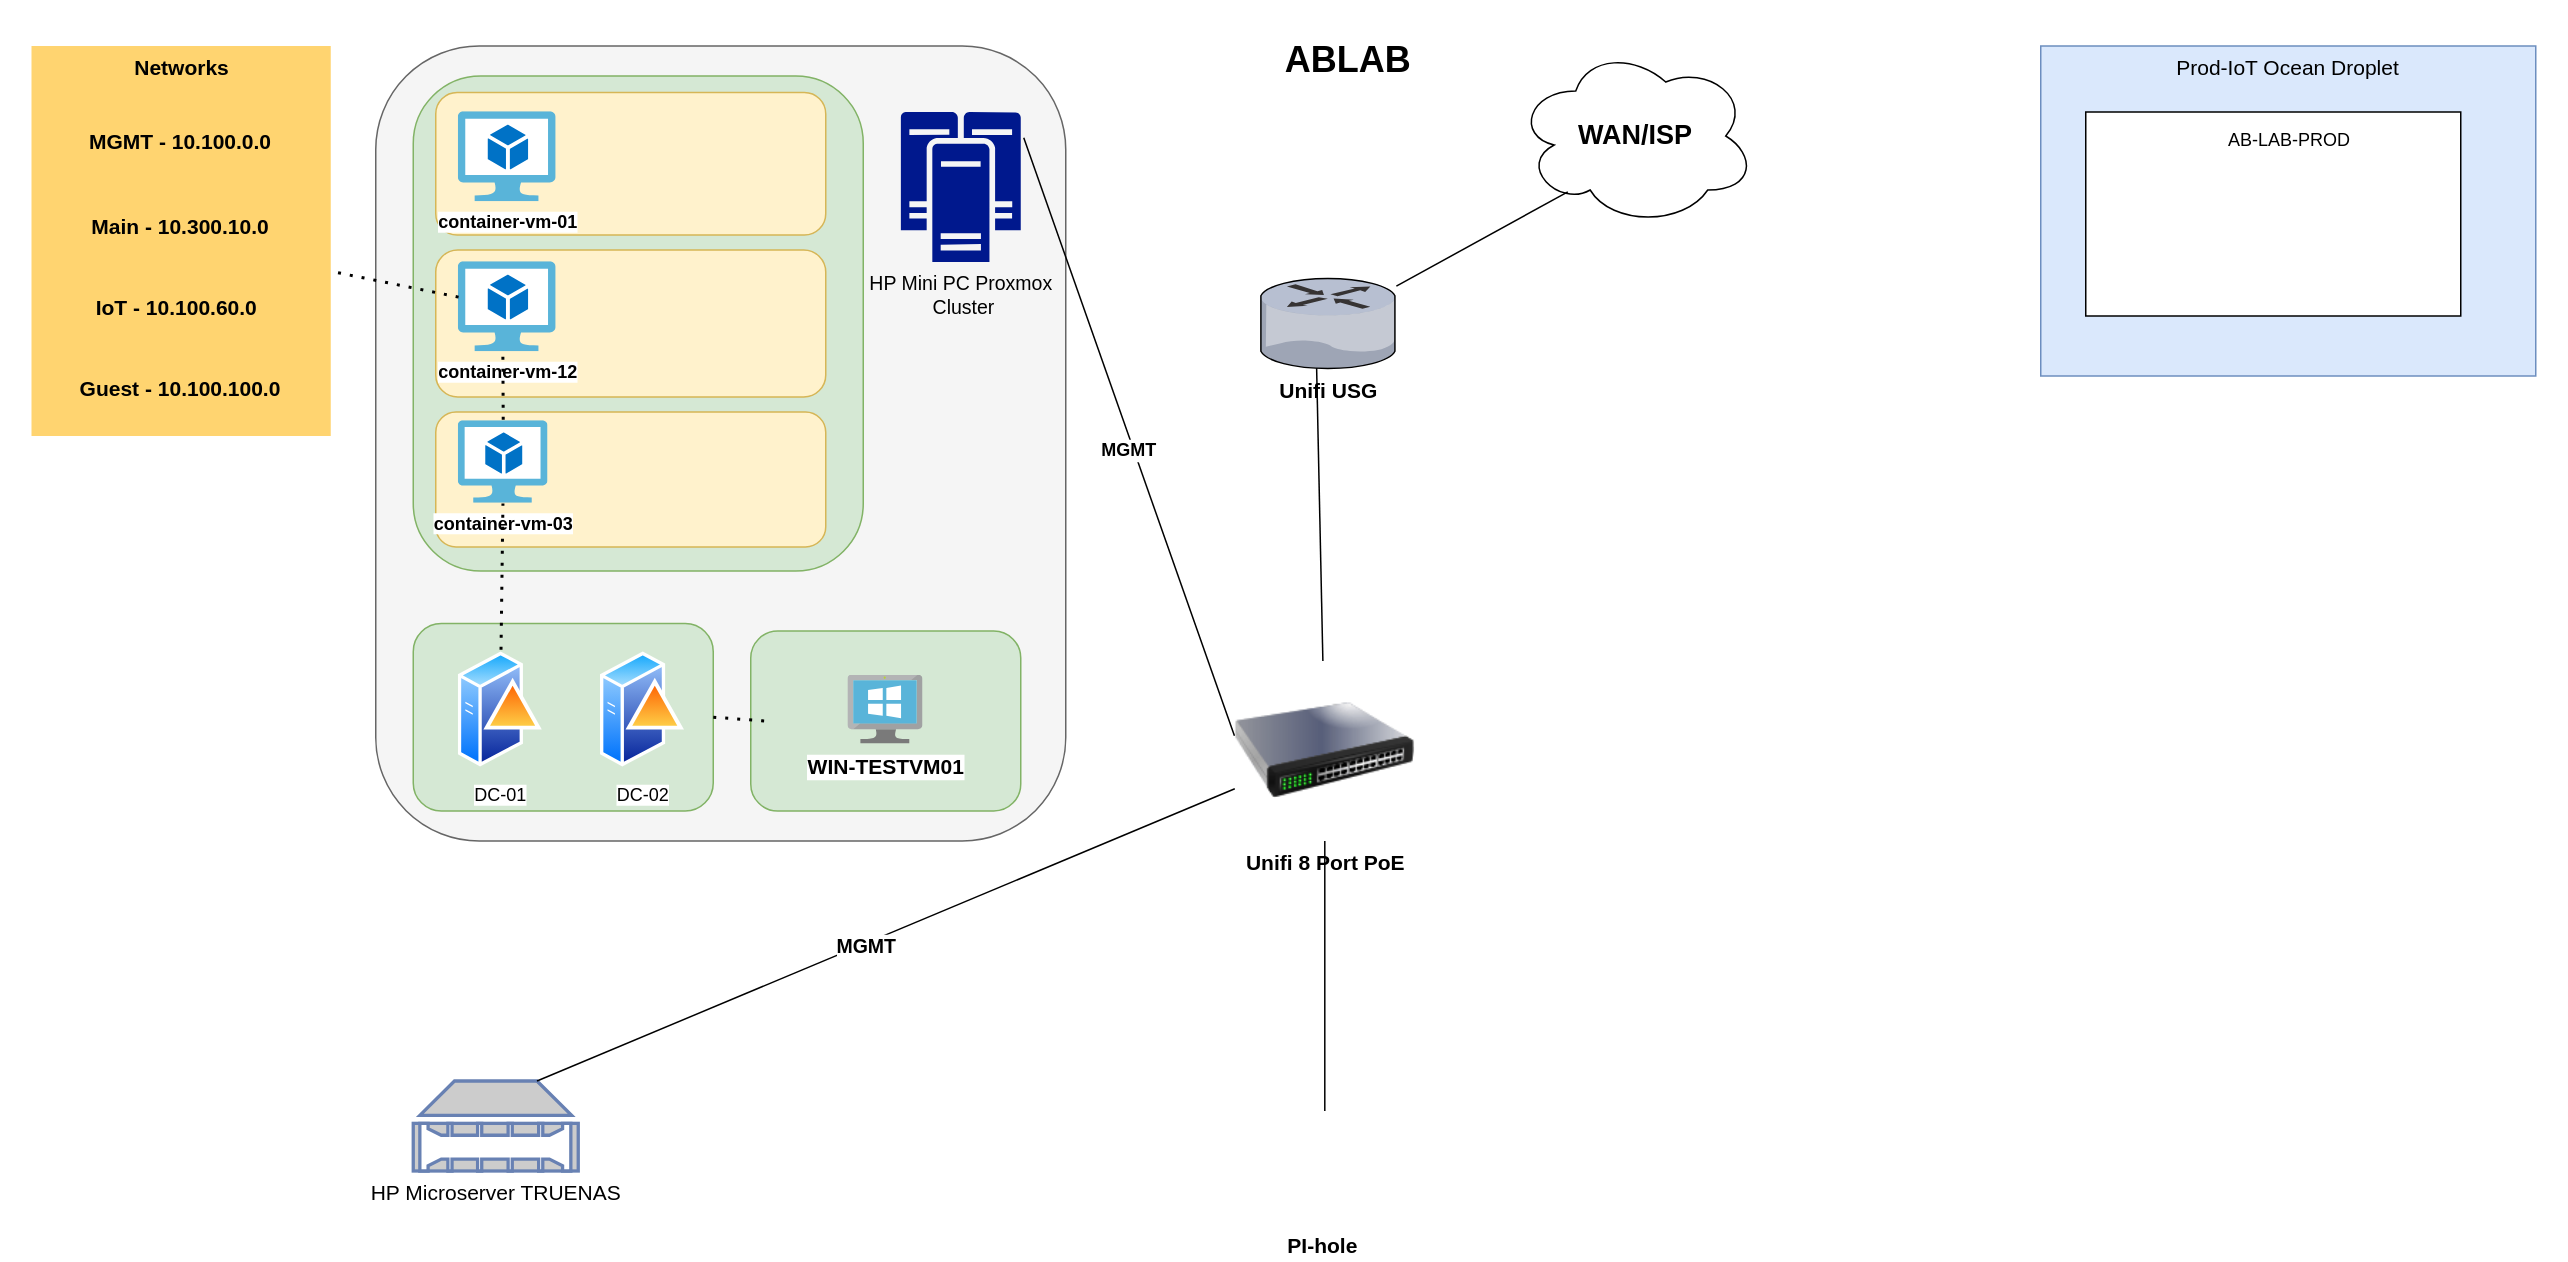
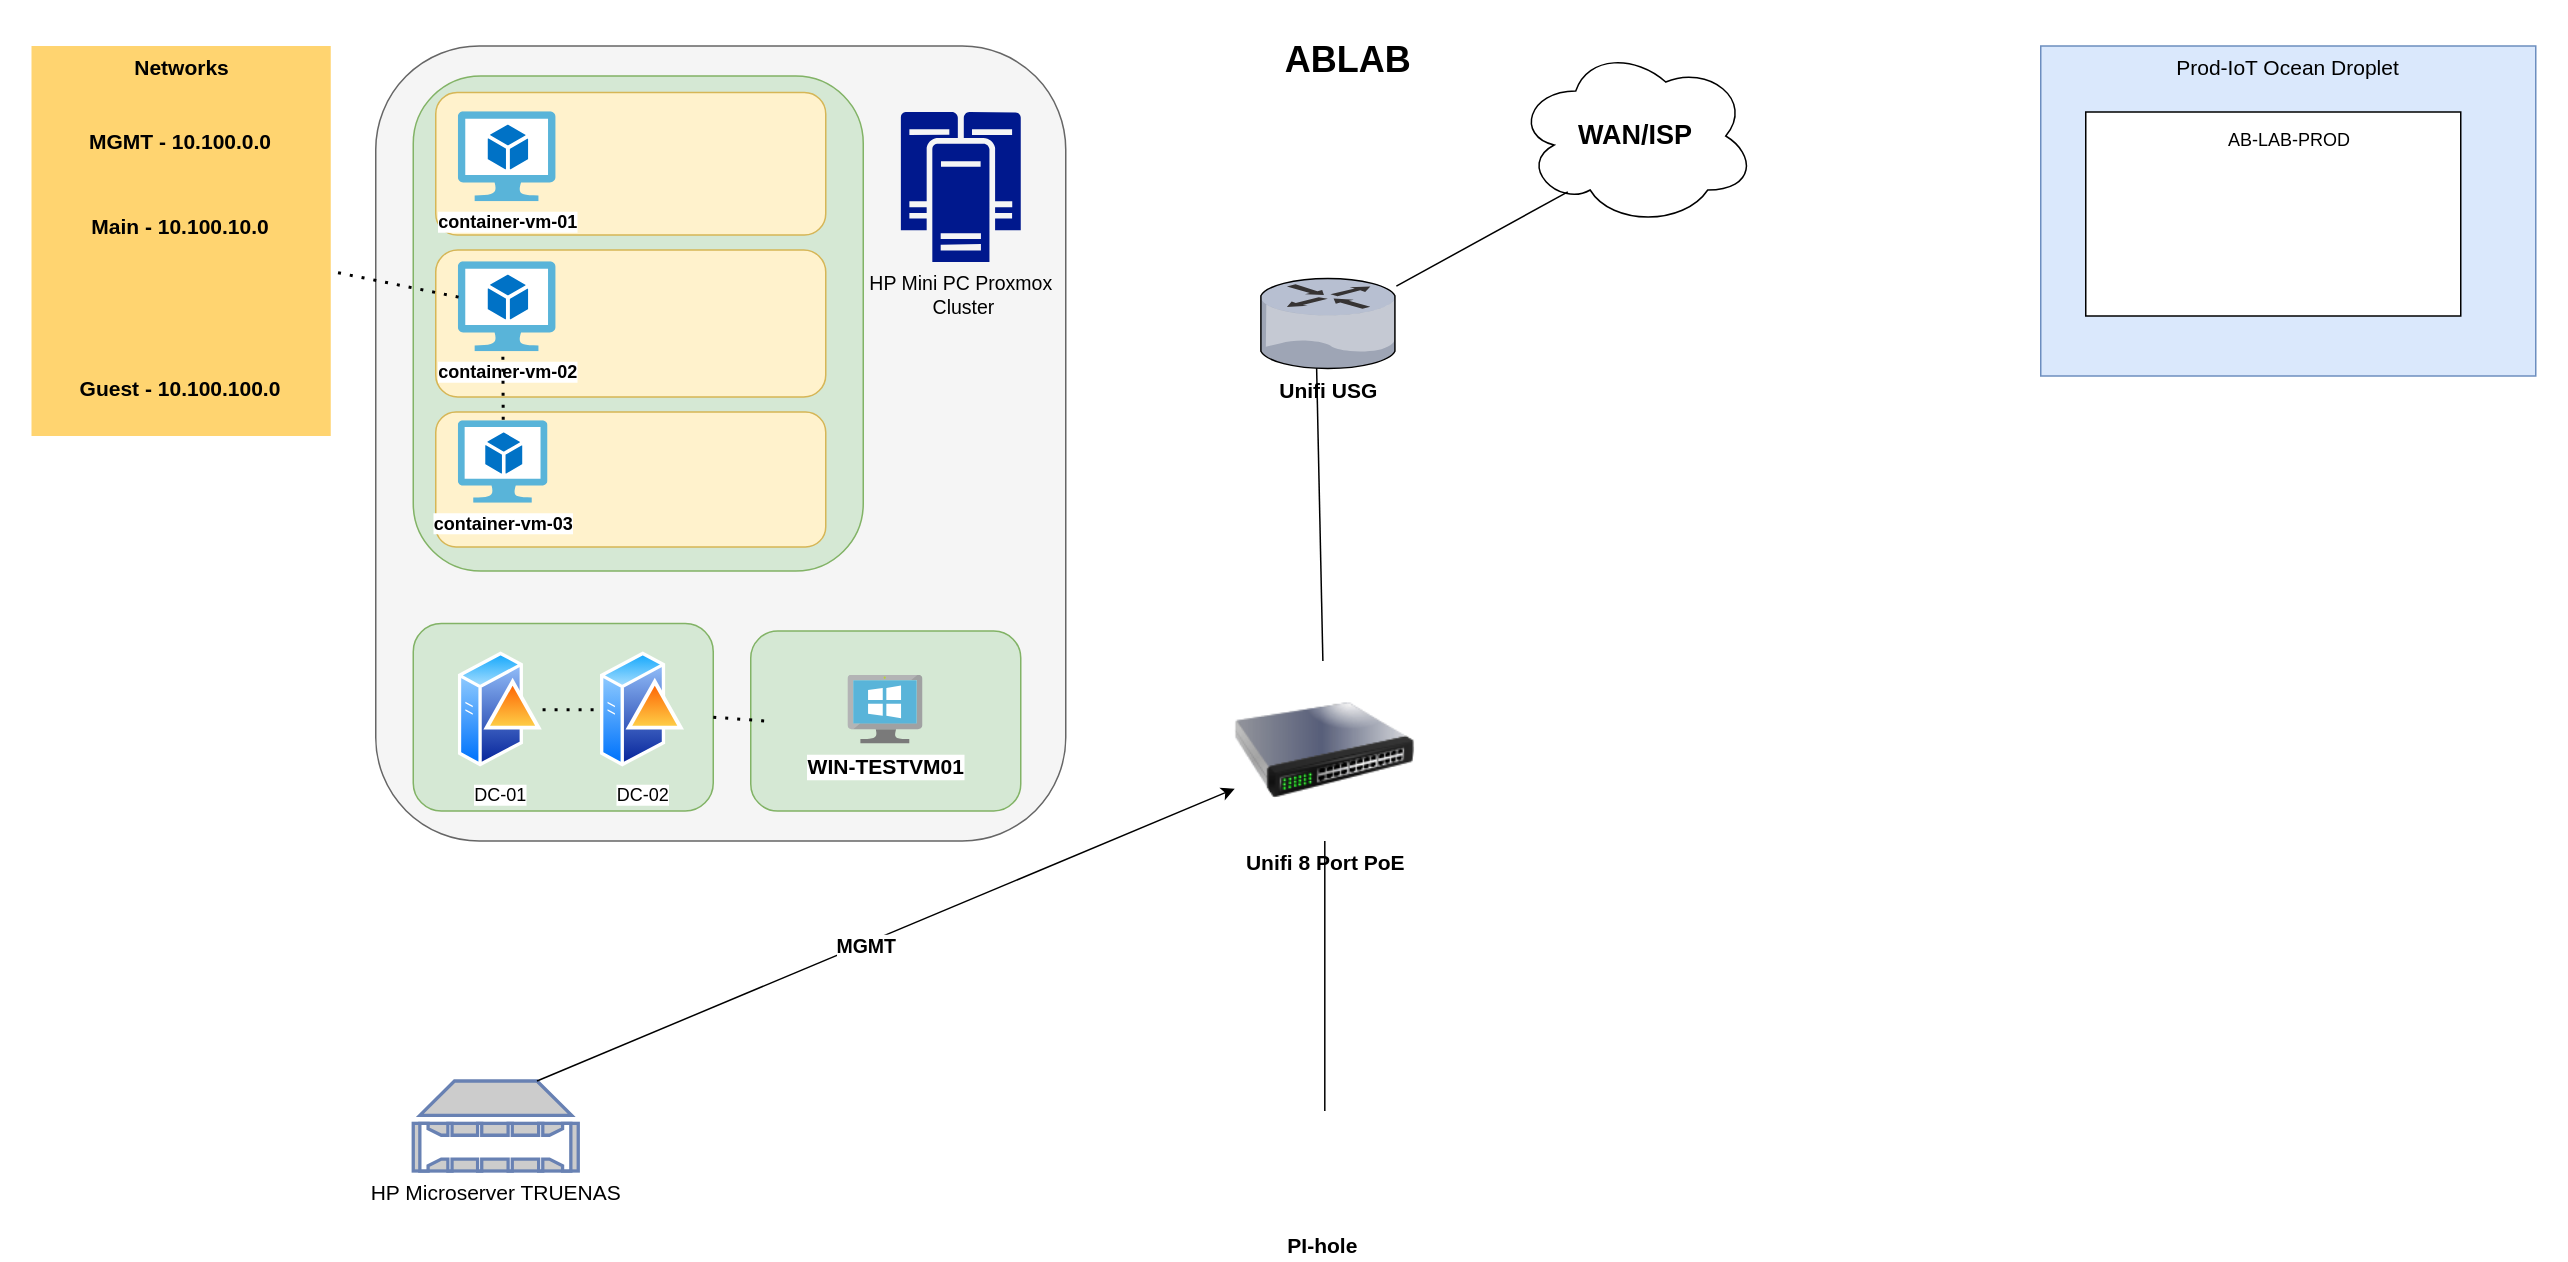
node "Main - 10.300.10.0": label "Main - 10.300.10.0" -> "Main - 10.100.10.0"
node "IoT - 10.100.60.0": removed
node "container-vm-12": label "container-vm-12" -> "container-vm-02"
edge "HP Mini PC Proxmox Cluster" -- "Unifi 8 Port PoE": removed, label "MGMT"
edge "container-vm-03" -- "DC-01": now "DC-02" -- "DC-01"
edge "Unifi 8 Port PoE" -- "HP Microserver TRUENAS": arrowhead none -> classic
